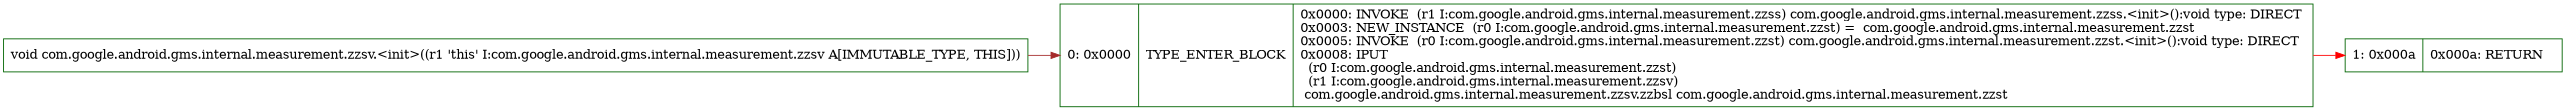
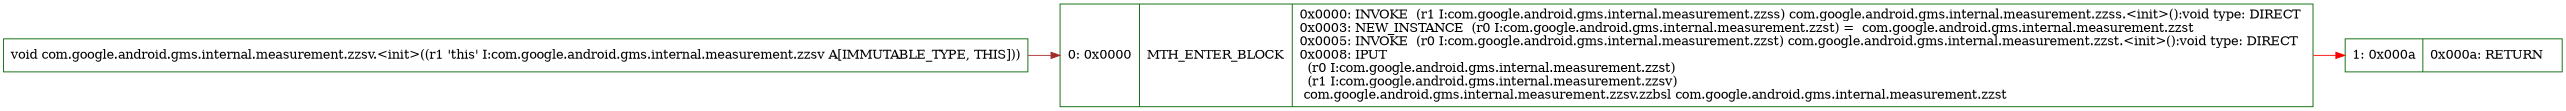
node "0: 0x0000": text "TYPE_ENTER_BLOCK" -> "MTH_ENTER_BLOCK"
